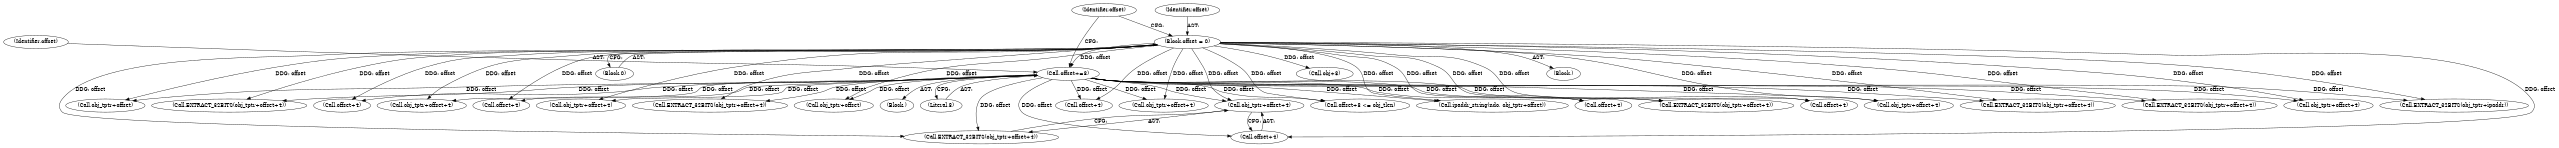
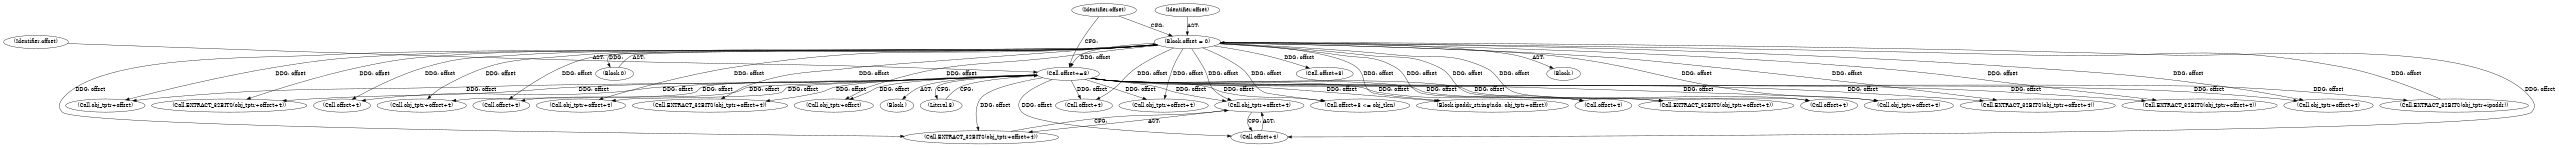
edge "(Block,offset = 0)" -> "(Call,EXTRACT_32BITS(obj_tptr+ipaddr))": reversed
edge "(Block,offset = 0)" -> "(Block,0)": label "CFG: " -> "DDG: "
node "(Call,obj+8)": label "(Call,obj+8)" -> "(Call,offset+8)"
edge "(Literal,8)" -> "(Call,offset+=8)": label "AST: " -> "CFG: "
node "(Call,ipaddr_string(ndo, obj_tptr+offset))": label "(Call,ipaddr_string(ndo, obj_tptr+offset))" -> "(Block,ipaddr_string(ndo, obj_tptr+offset))"
